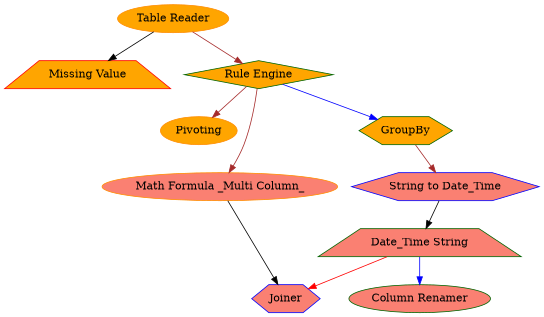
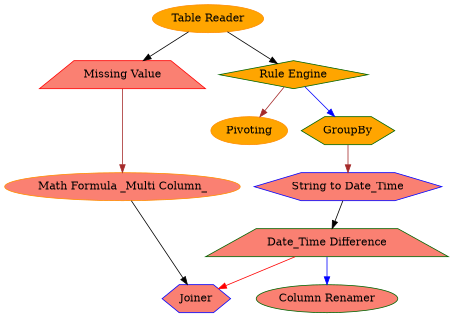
edge "Table Reader" -> "Rule Engine": color brown -> black
node "Missing Value": fillcolor orange -> salmon
edge "Rule Engine" -> "Math Formula _Multi Column_": now "Missing Value" -> "Math Formula _Multi Column_"
node "Date_Time String": label "Date_Time String" -> "Date_Time Difference"
